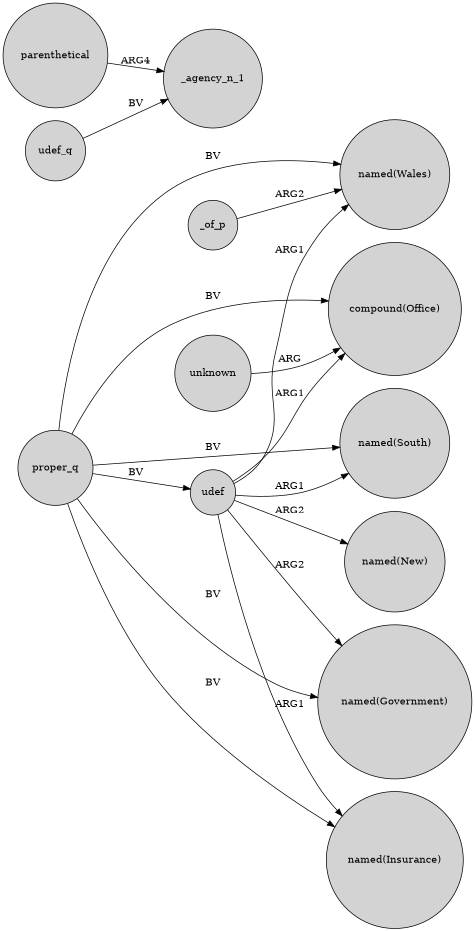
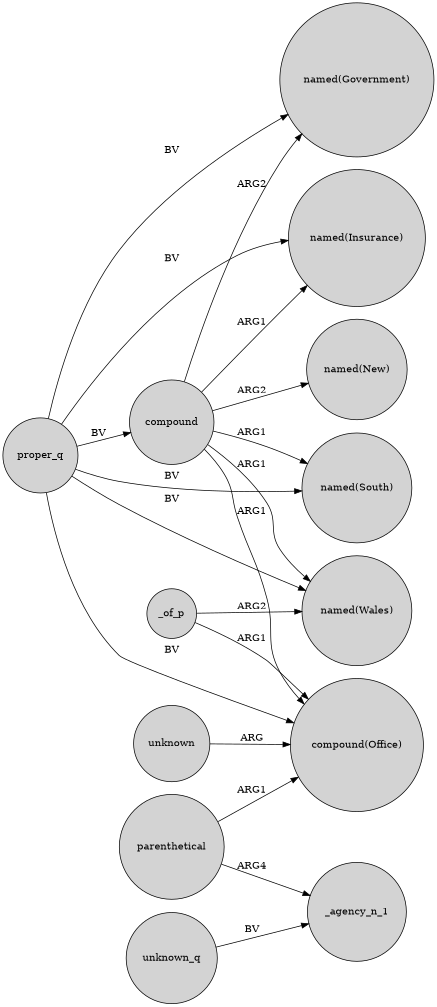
node "udef_q": label "udef_q" -> "unknown_q"
node "udef": label "udef" -> "compound"
edge "_of_p" -> "compound(Office)": added, label "ARG1"
edge "parenthetical" -> "compound(Office)": added, label "ARG1"
